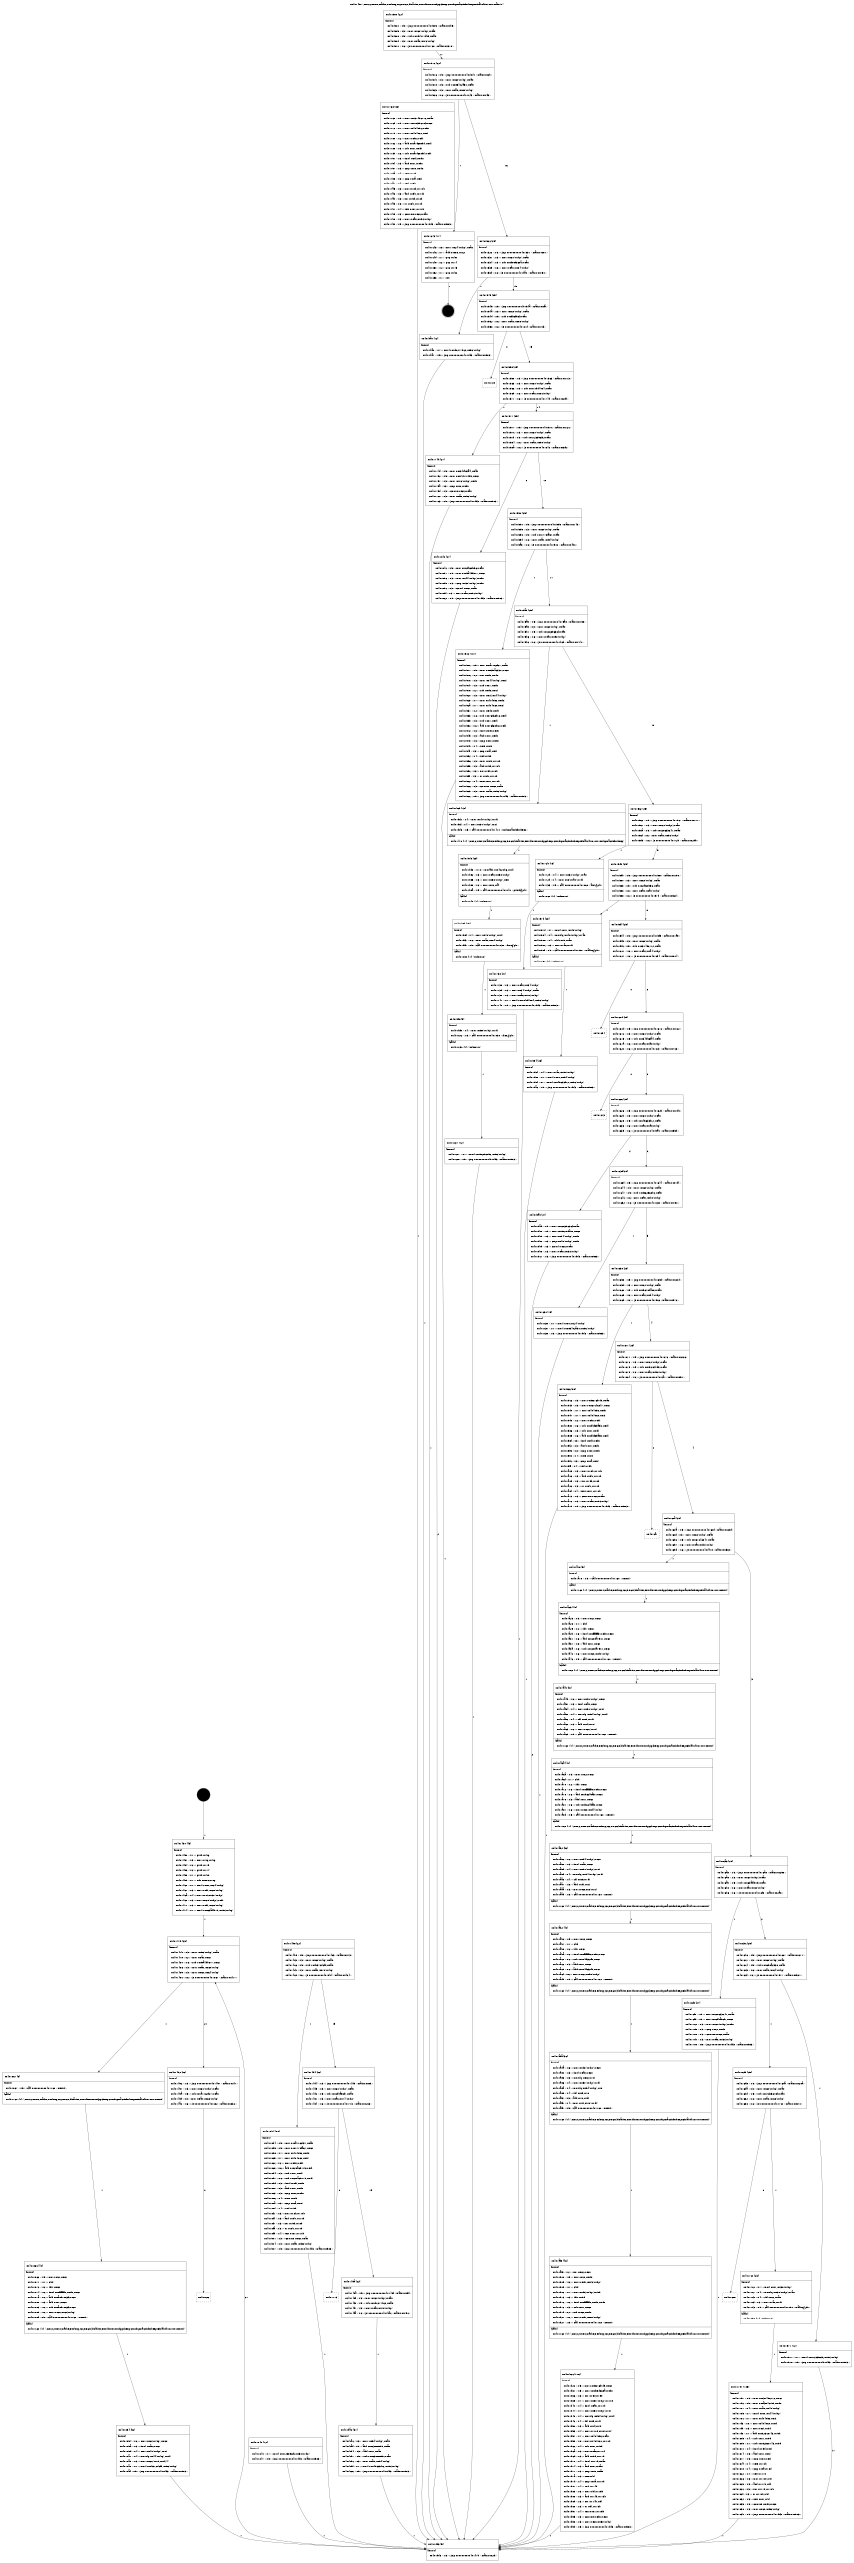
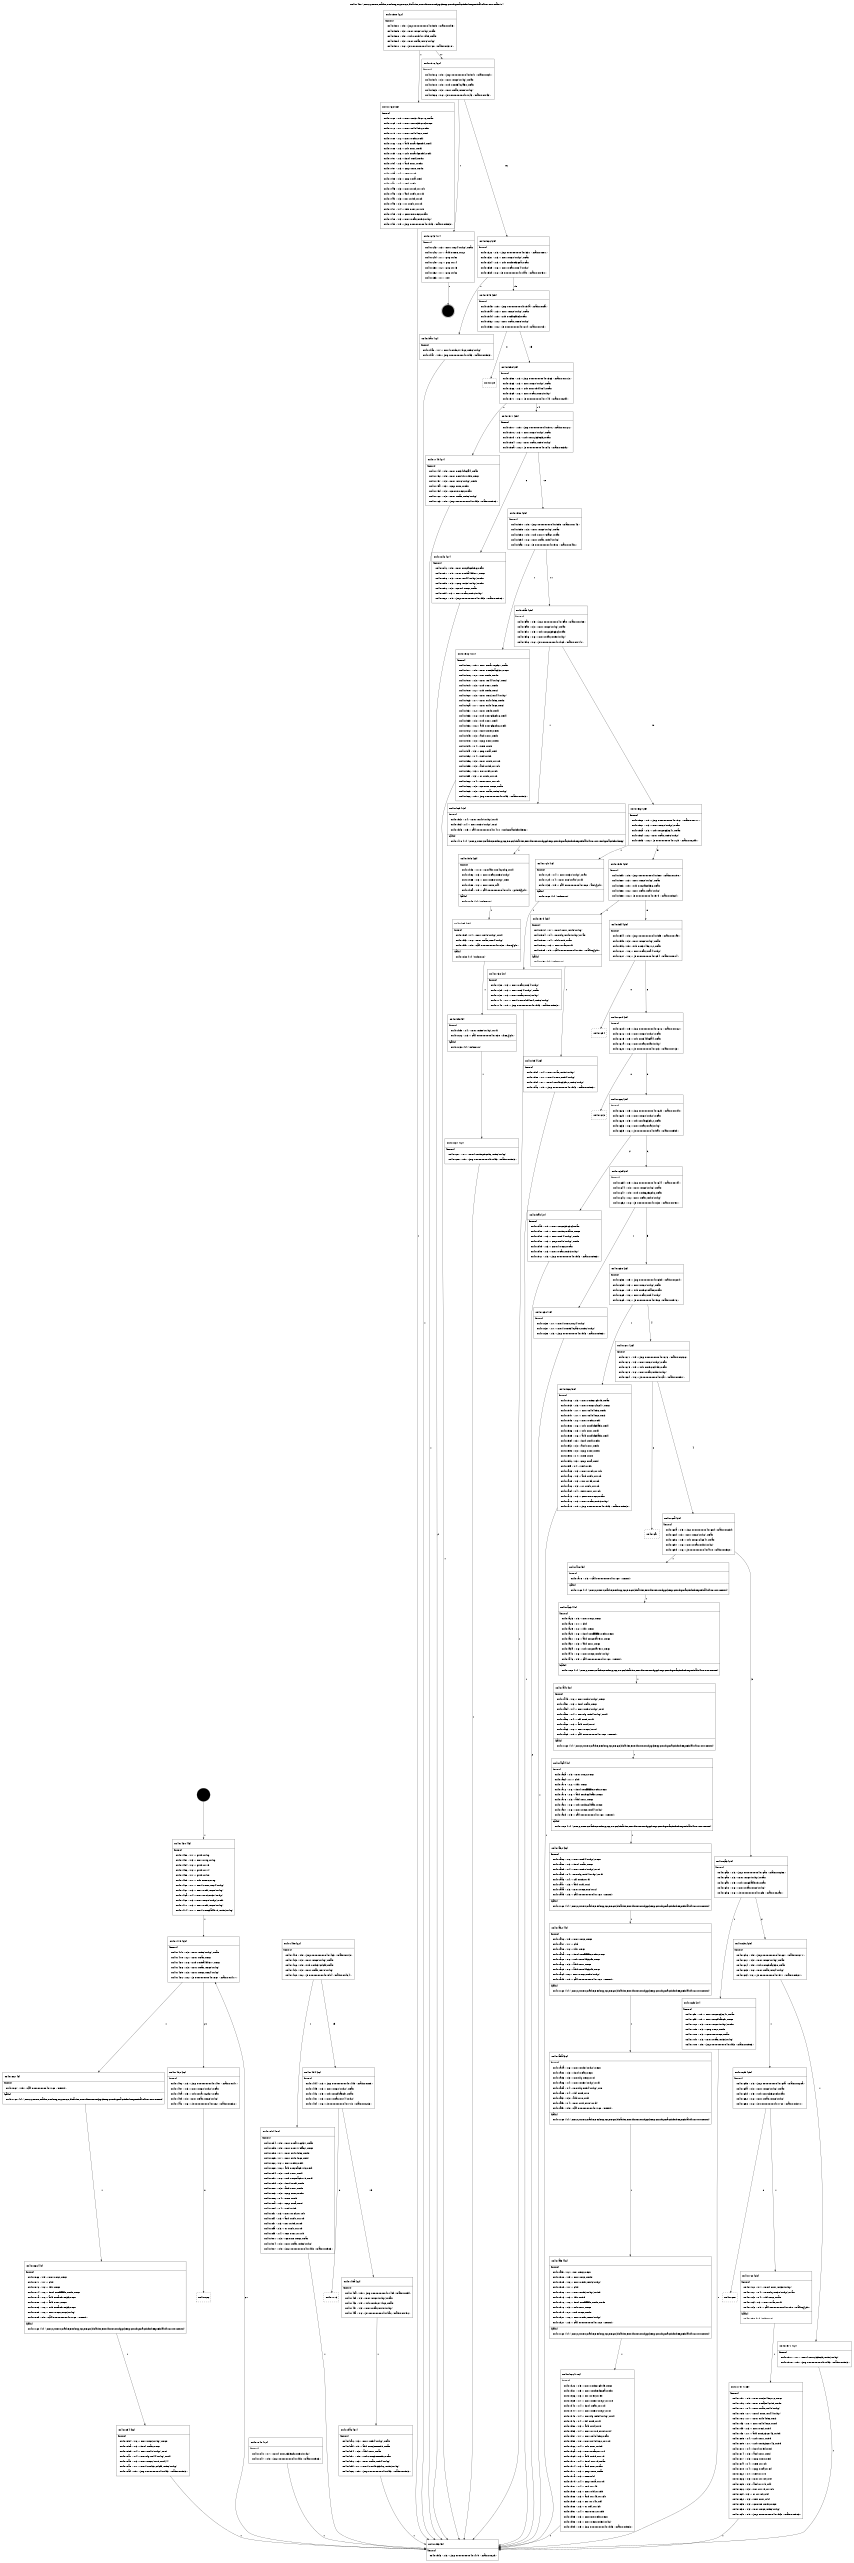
edge "0x401500 [22]" -> "0x401768 [88]": added, label "1"
edge "0x401971 [12]" -> "0x401dd3 [5]": label " 17" -> " 1"
